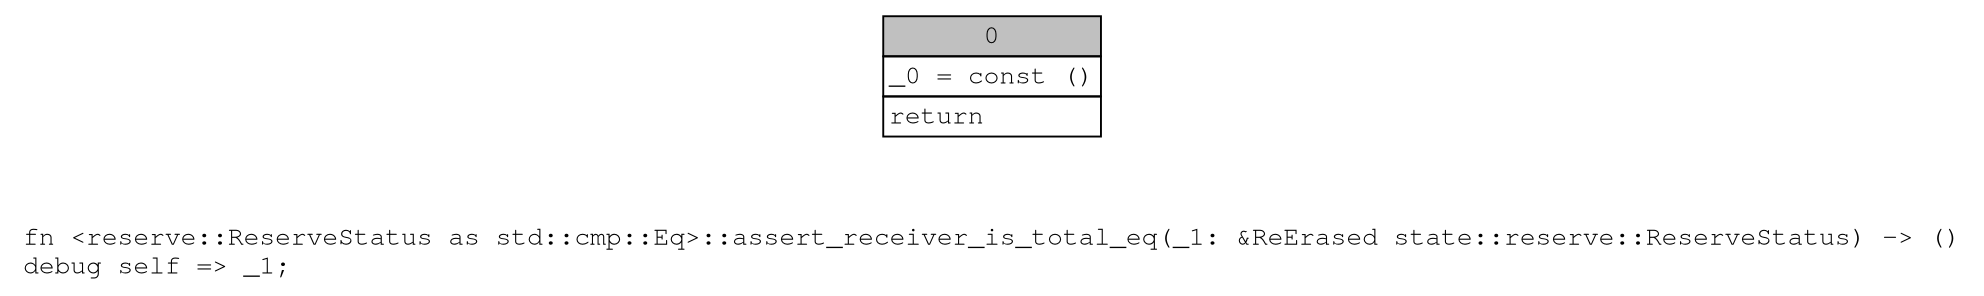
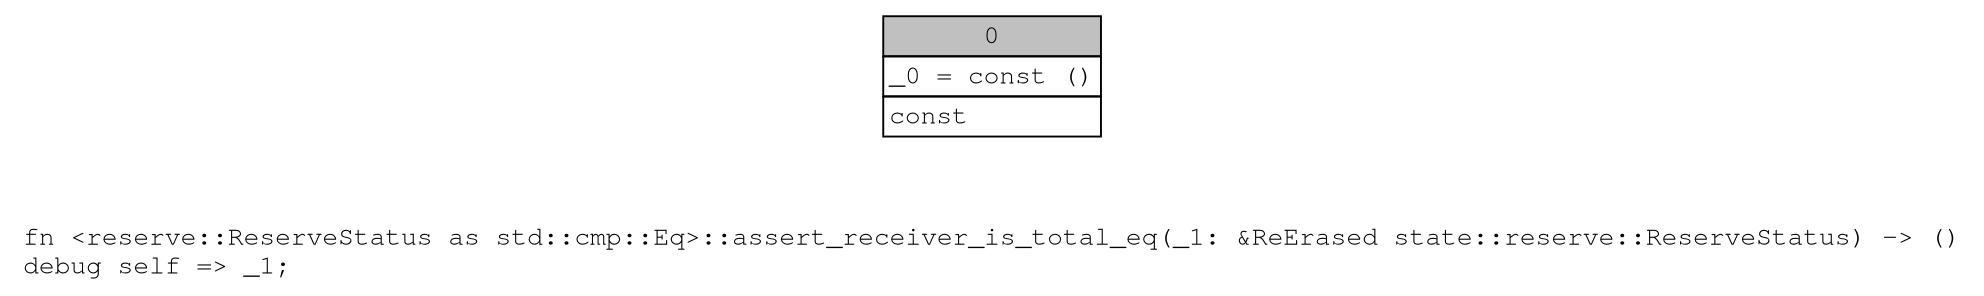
node "0": text "return" -> "const"
